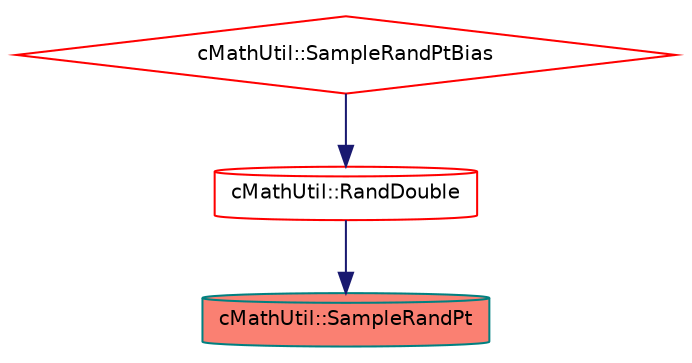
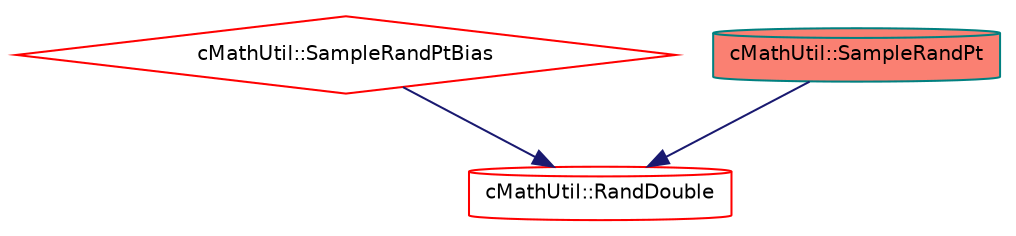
edge "cMathUtil::RandDouble" -> "cMathUtil::SampleRandPt": reversed
